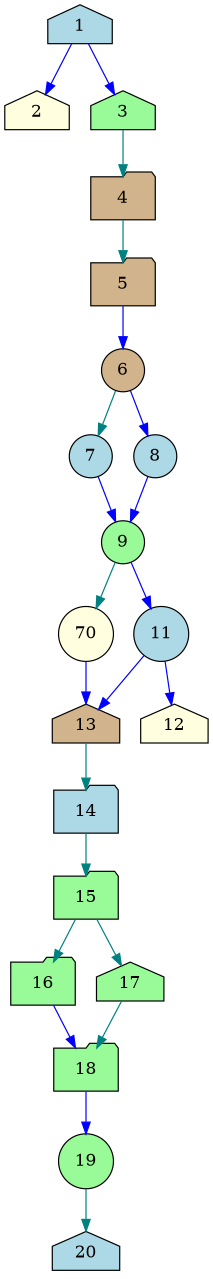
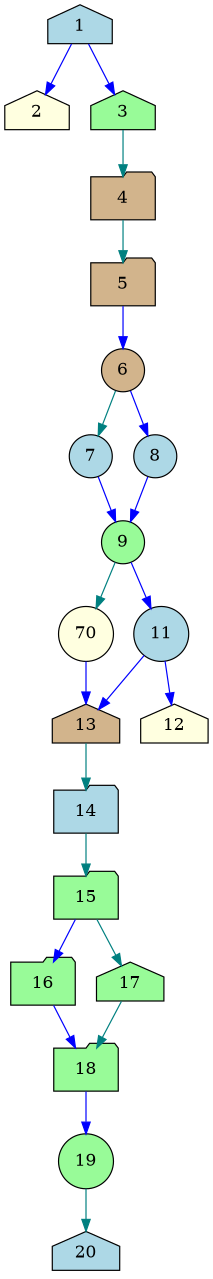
edge "15" -> "16": color teal -> blue
